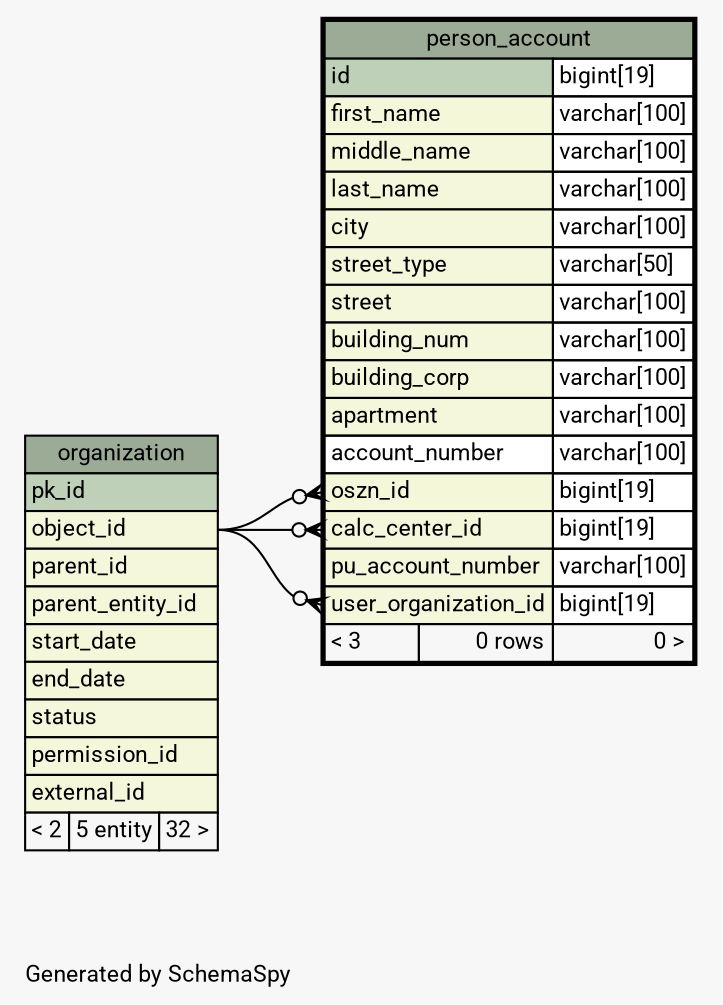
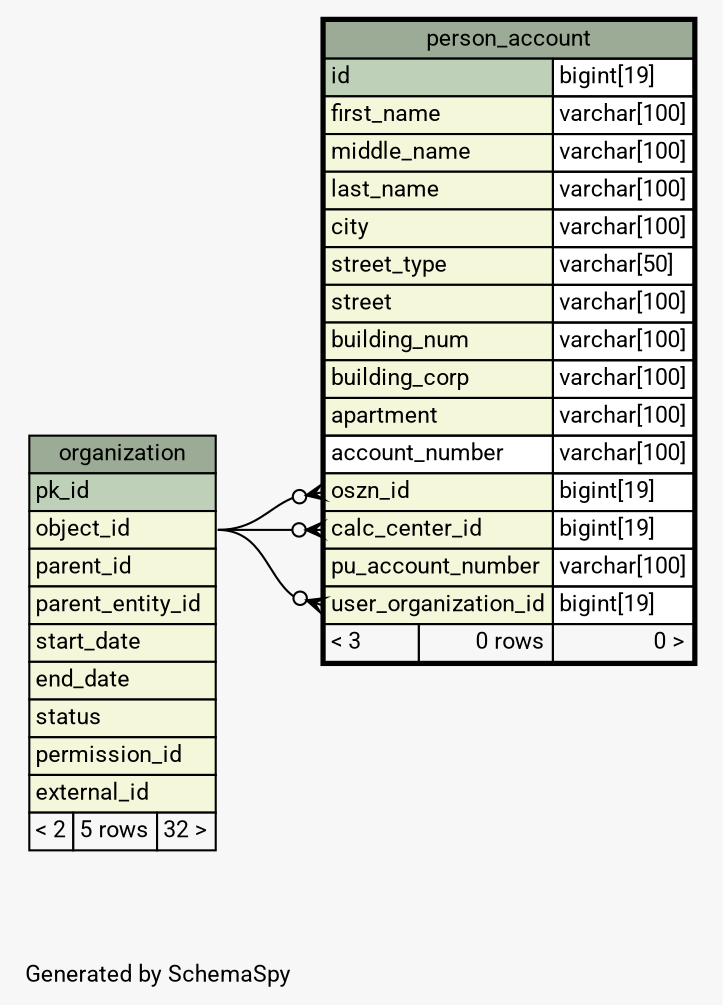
node "organization": text "5 entity" -> "5 rows"
